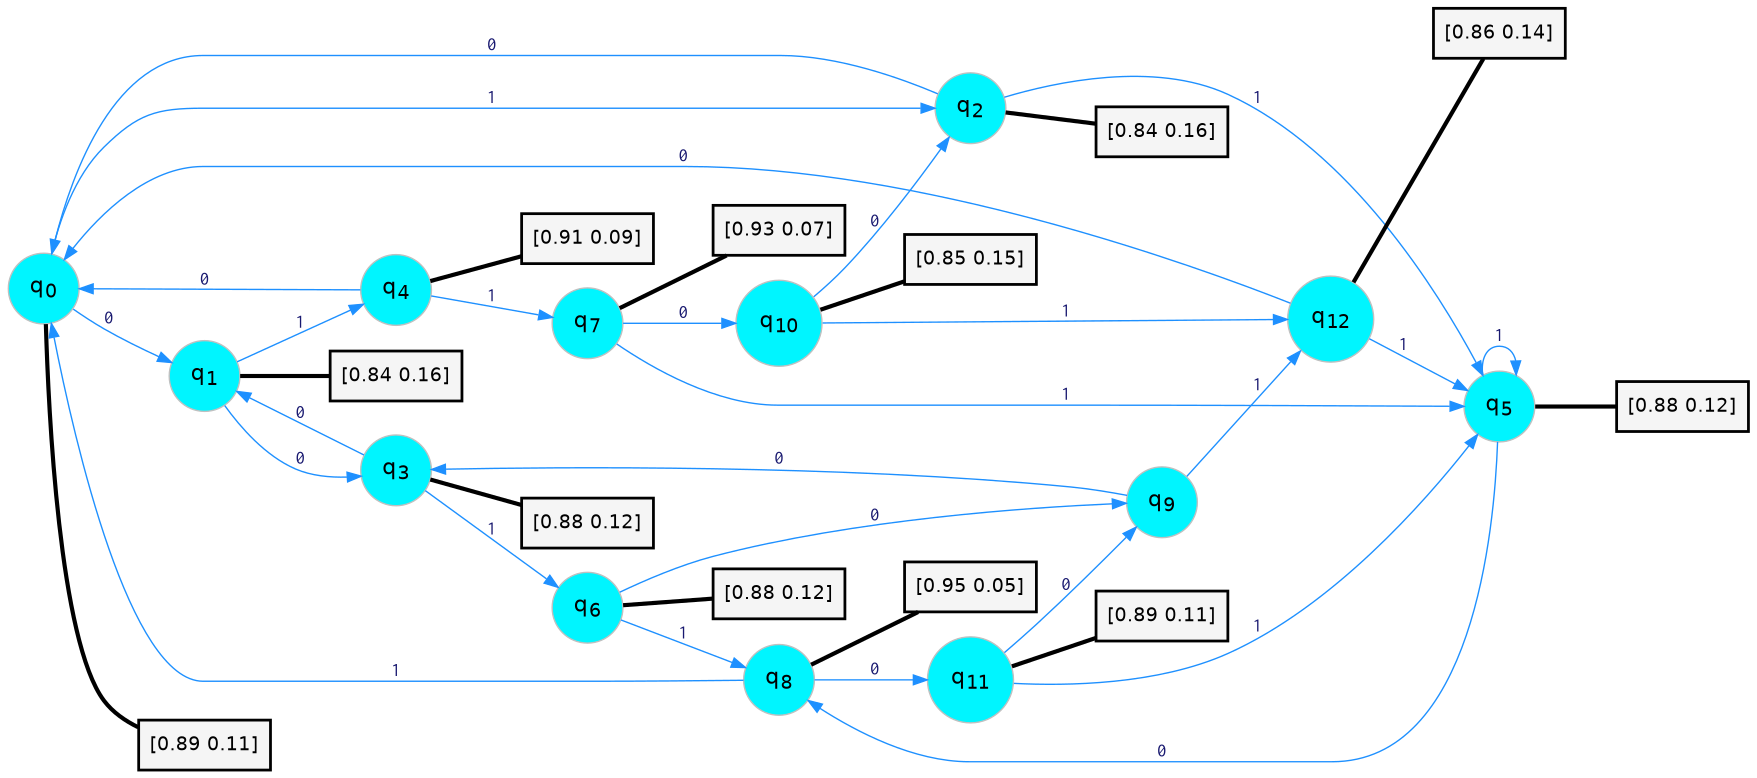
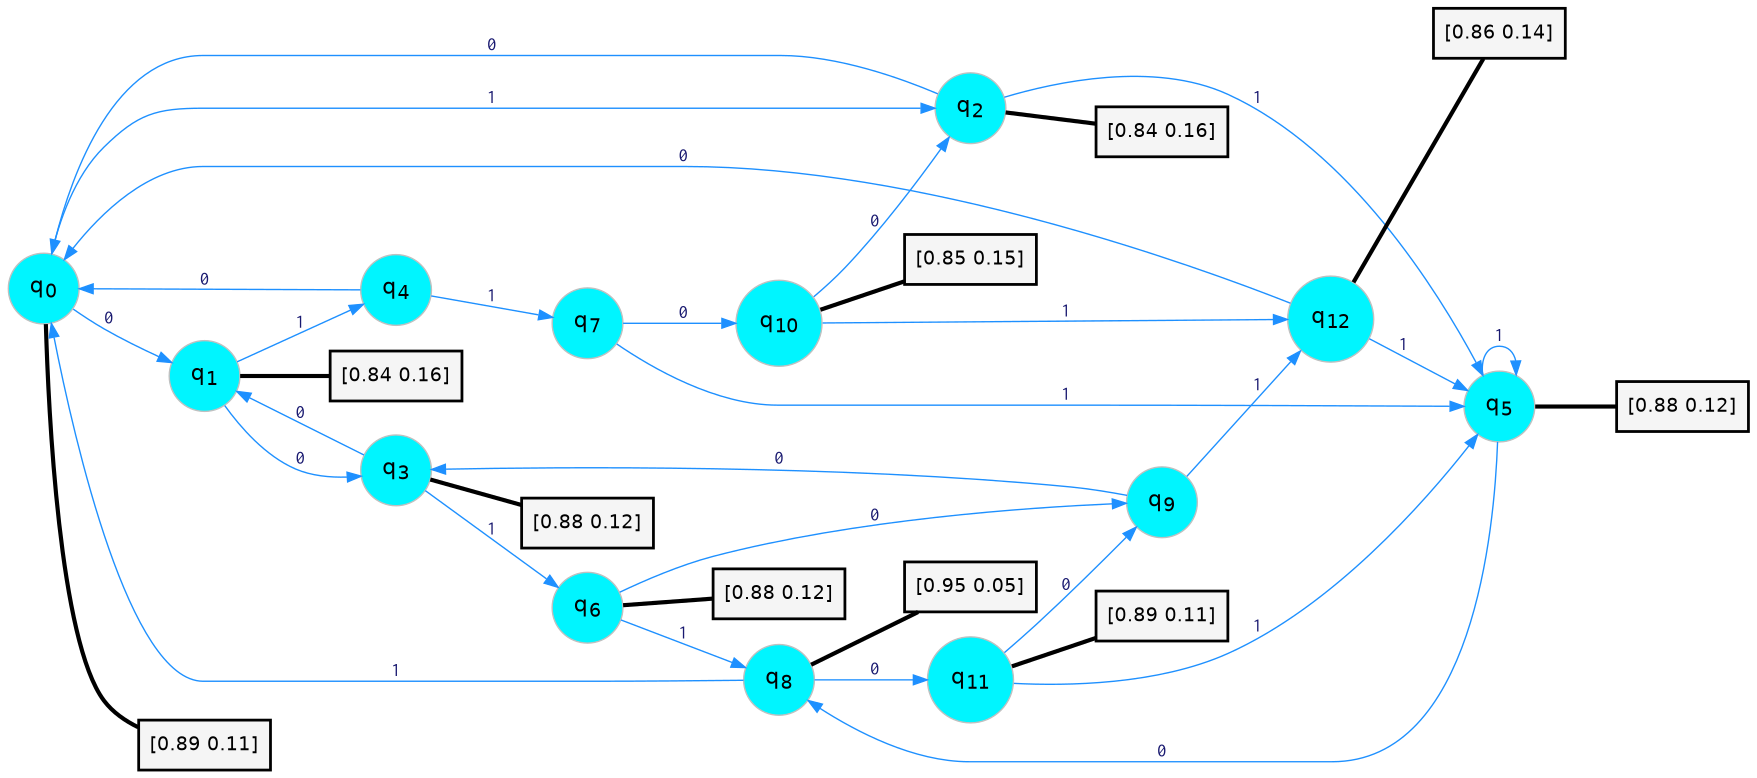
node "[0.93 0.07]": removed
node "[0.91 0.09]": removed
